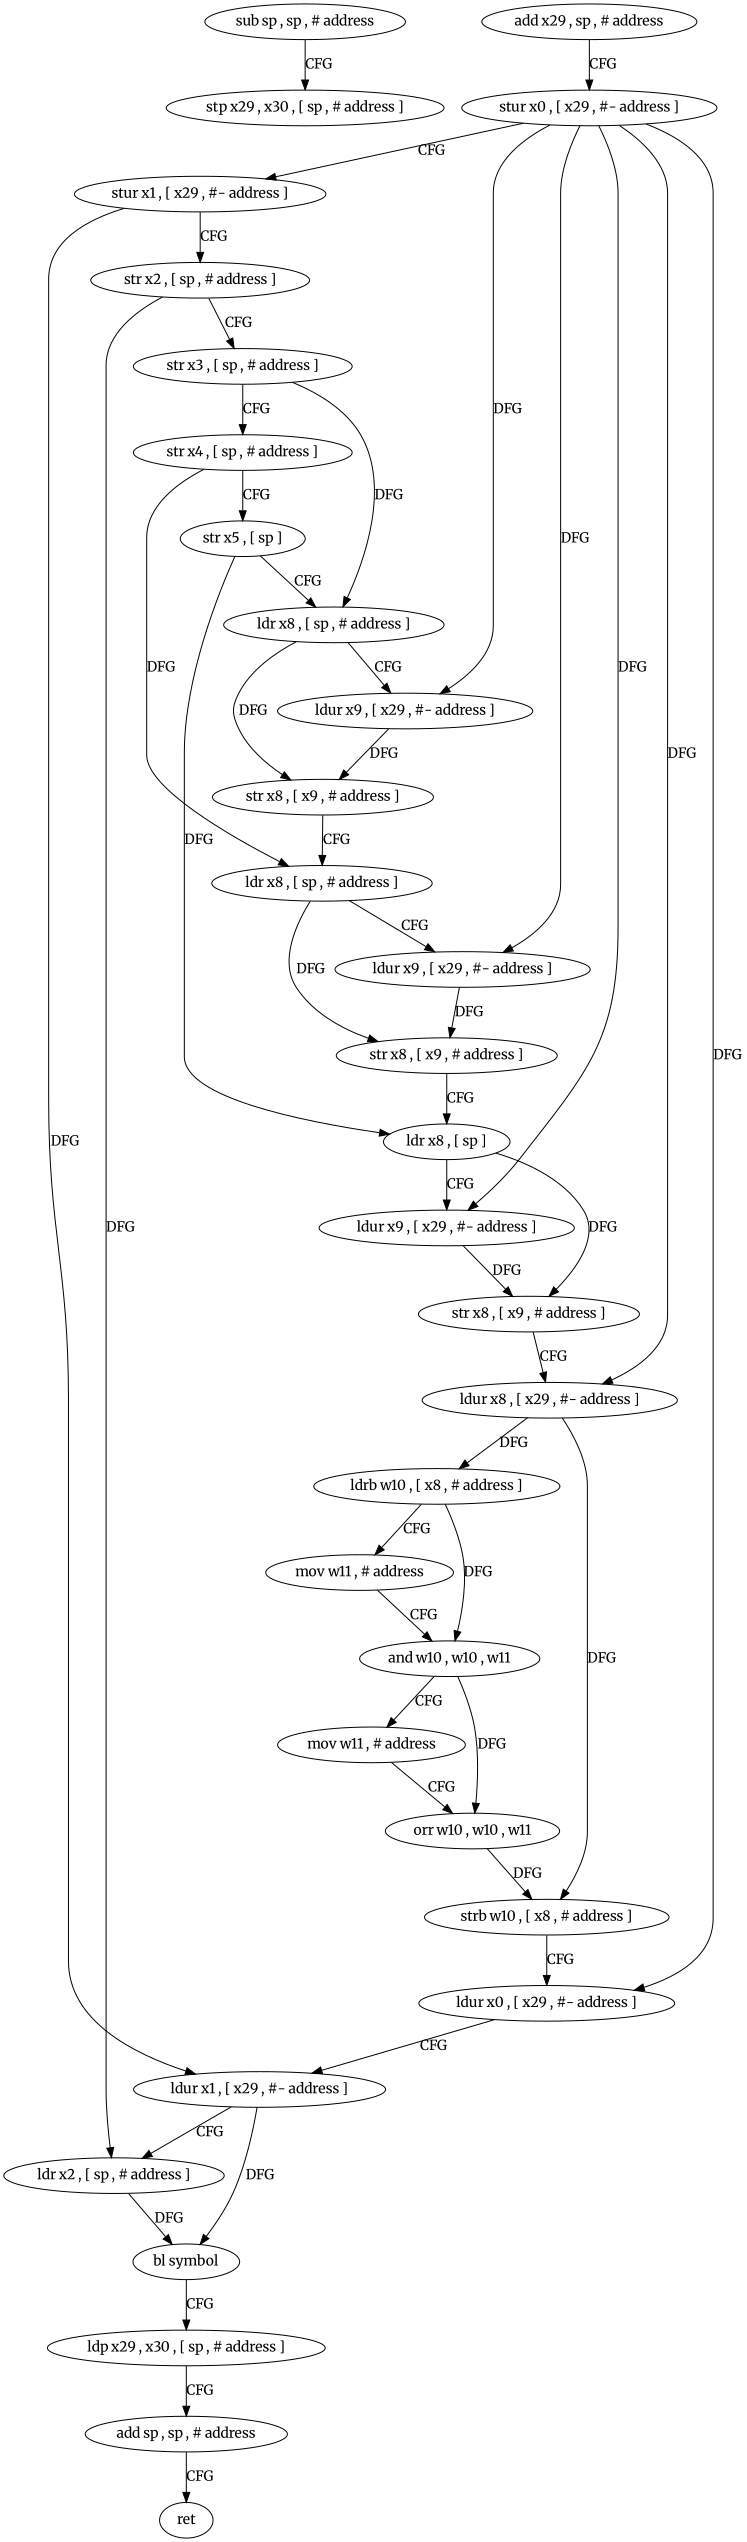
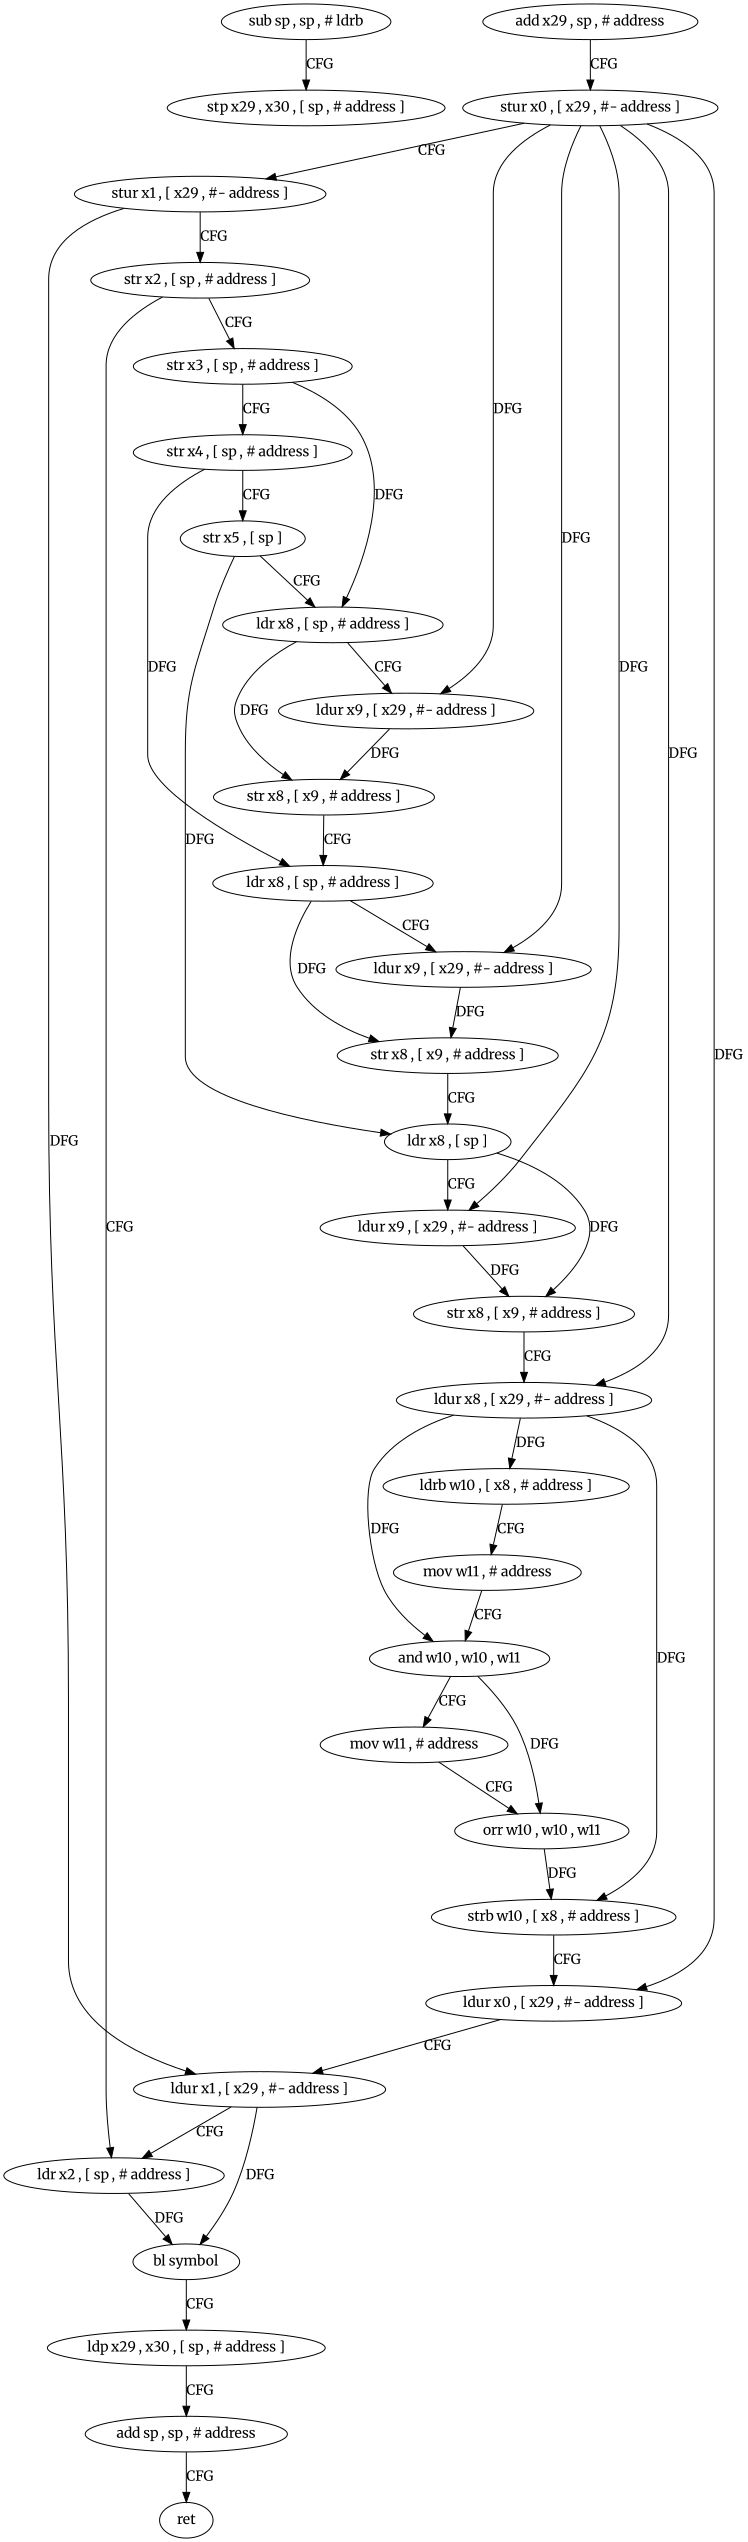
node "sub sp , sp , # address": label "sub sp , sp , # address" -> "sub sp , sp , # ldrb"
edge "str x2 , [ sp , # address ]" -> "ldr x2 , [ sp , # address ]": label "DFG" -> "CFG"
edge "ldrb w10 , [ x8 , # address ]" -> "and w10 , w10 , w11": now "ldur x8 , [ x29 , #- address ]" -> "and w10 , w10 , w11"
